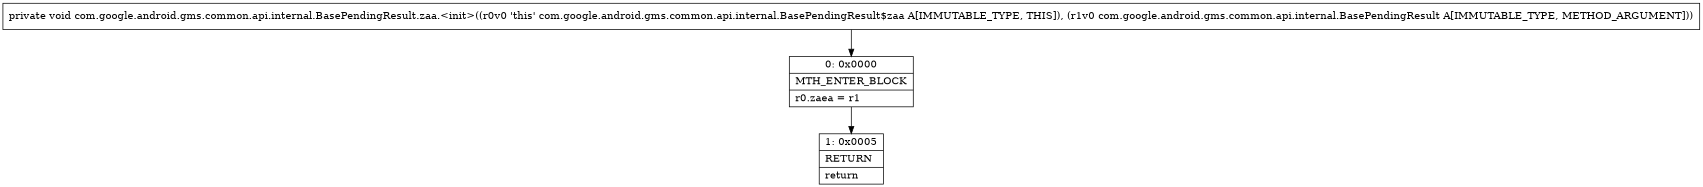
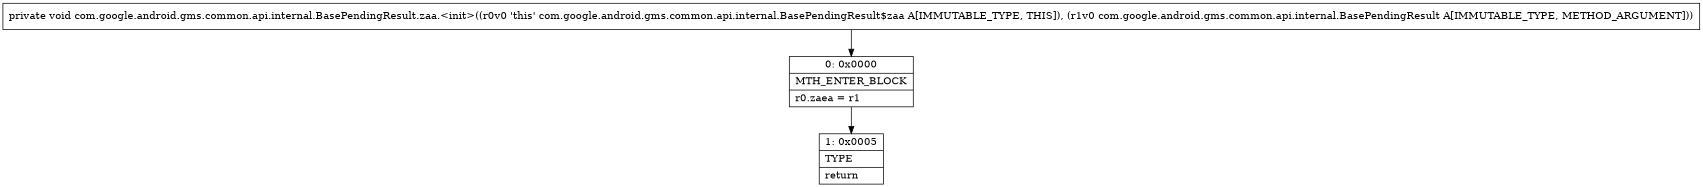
node "1: 0x0005": text "RETURN" -> "TYPE"
